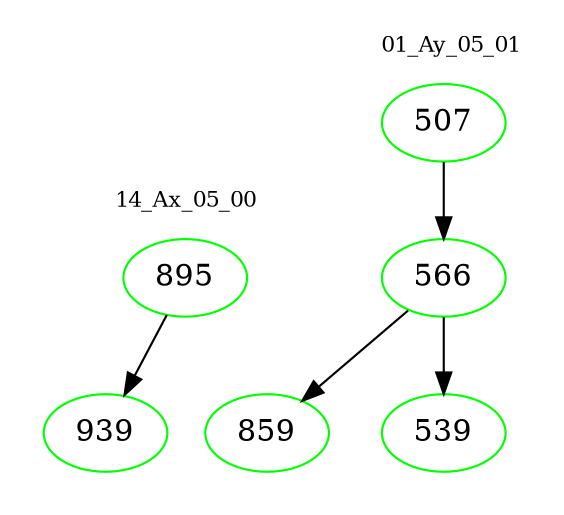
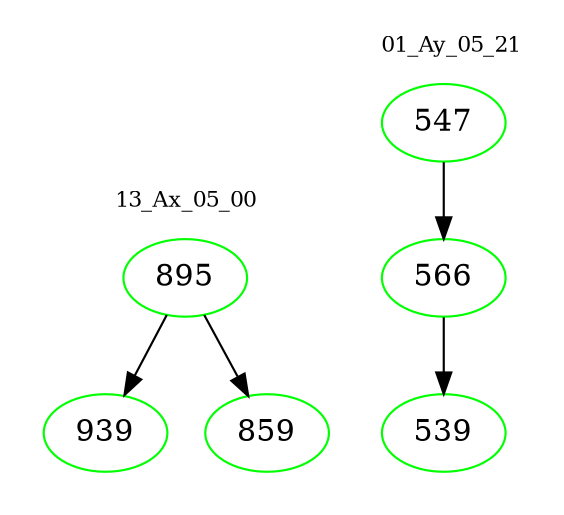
cluster "01_Ay_05_01": label "01_Ay_05_01" -> "01_Ay_05_21"
node "507": label "507" -> "547"
cluster "14_Ax_05_00": label "14_Ax_05_00" -> "13_Ax_05_00"
edge "566" -> "859": now "895" -> "859"
